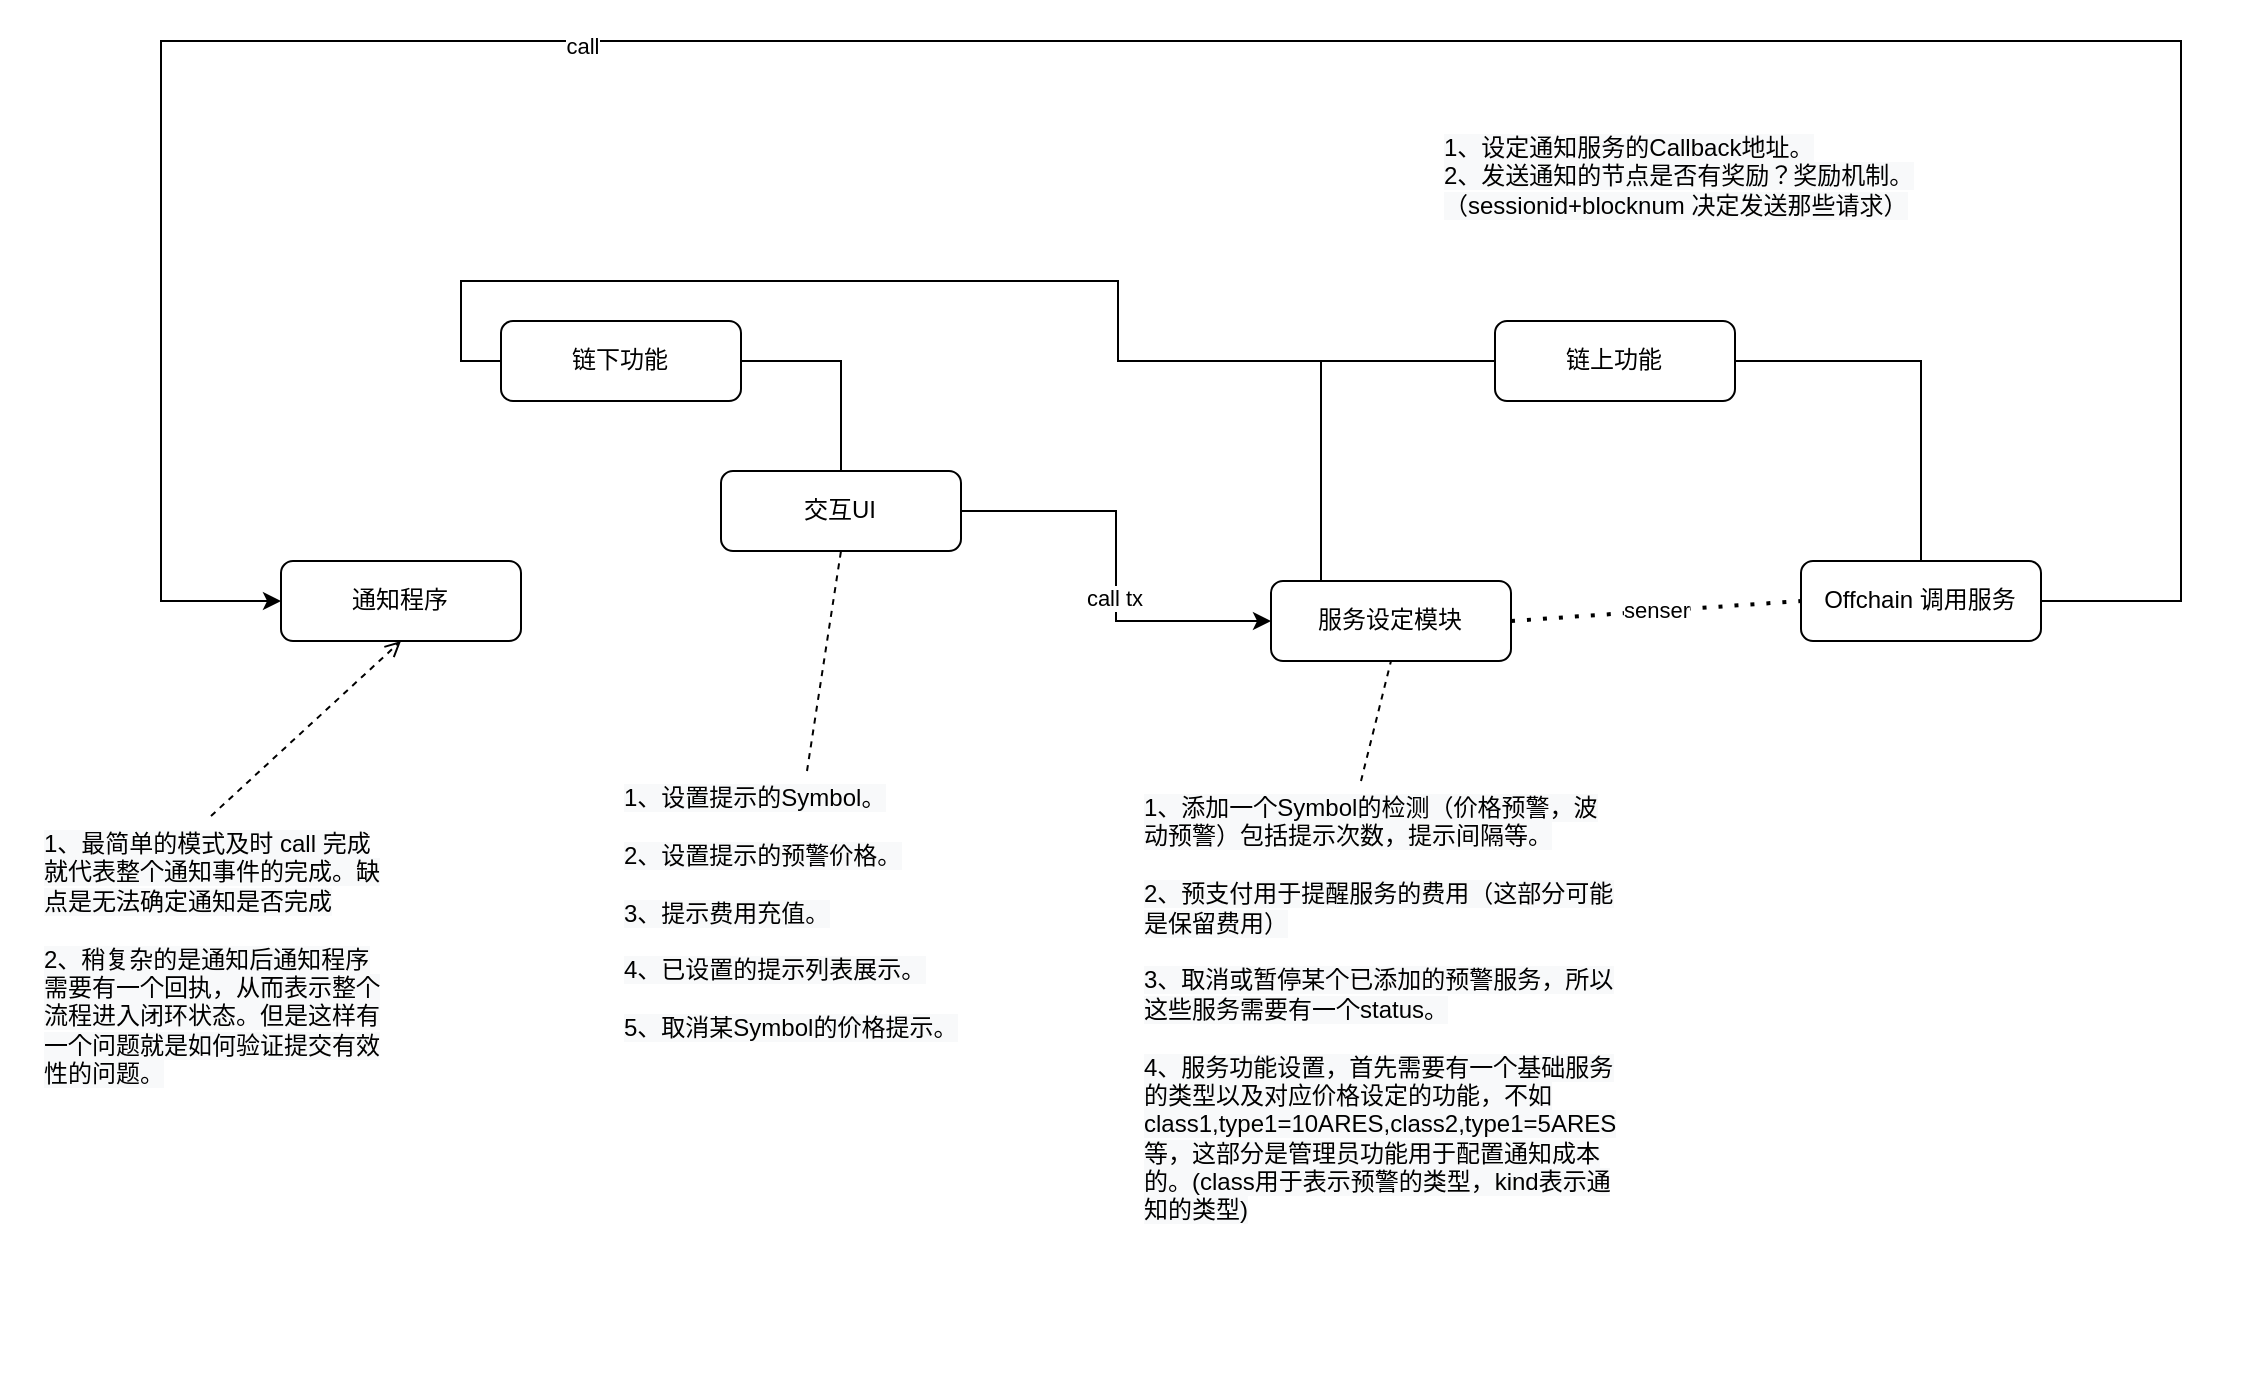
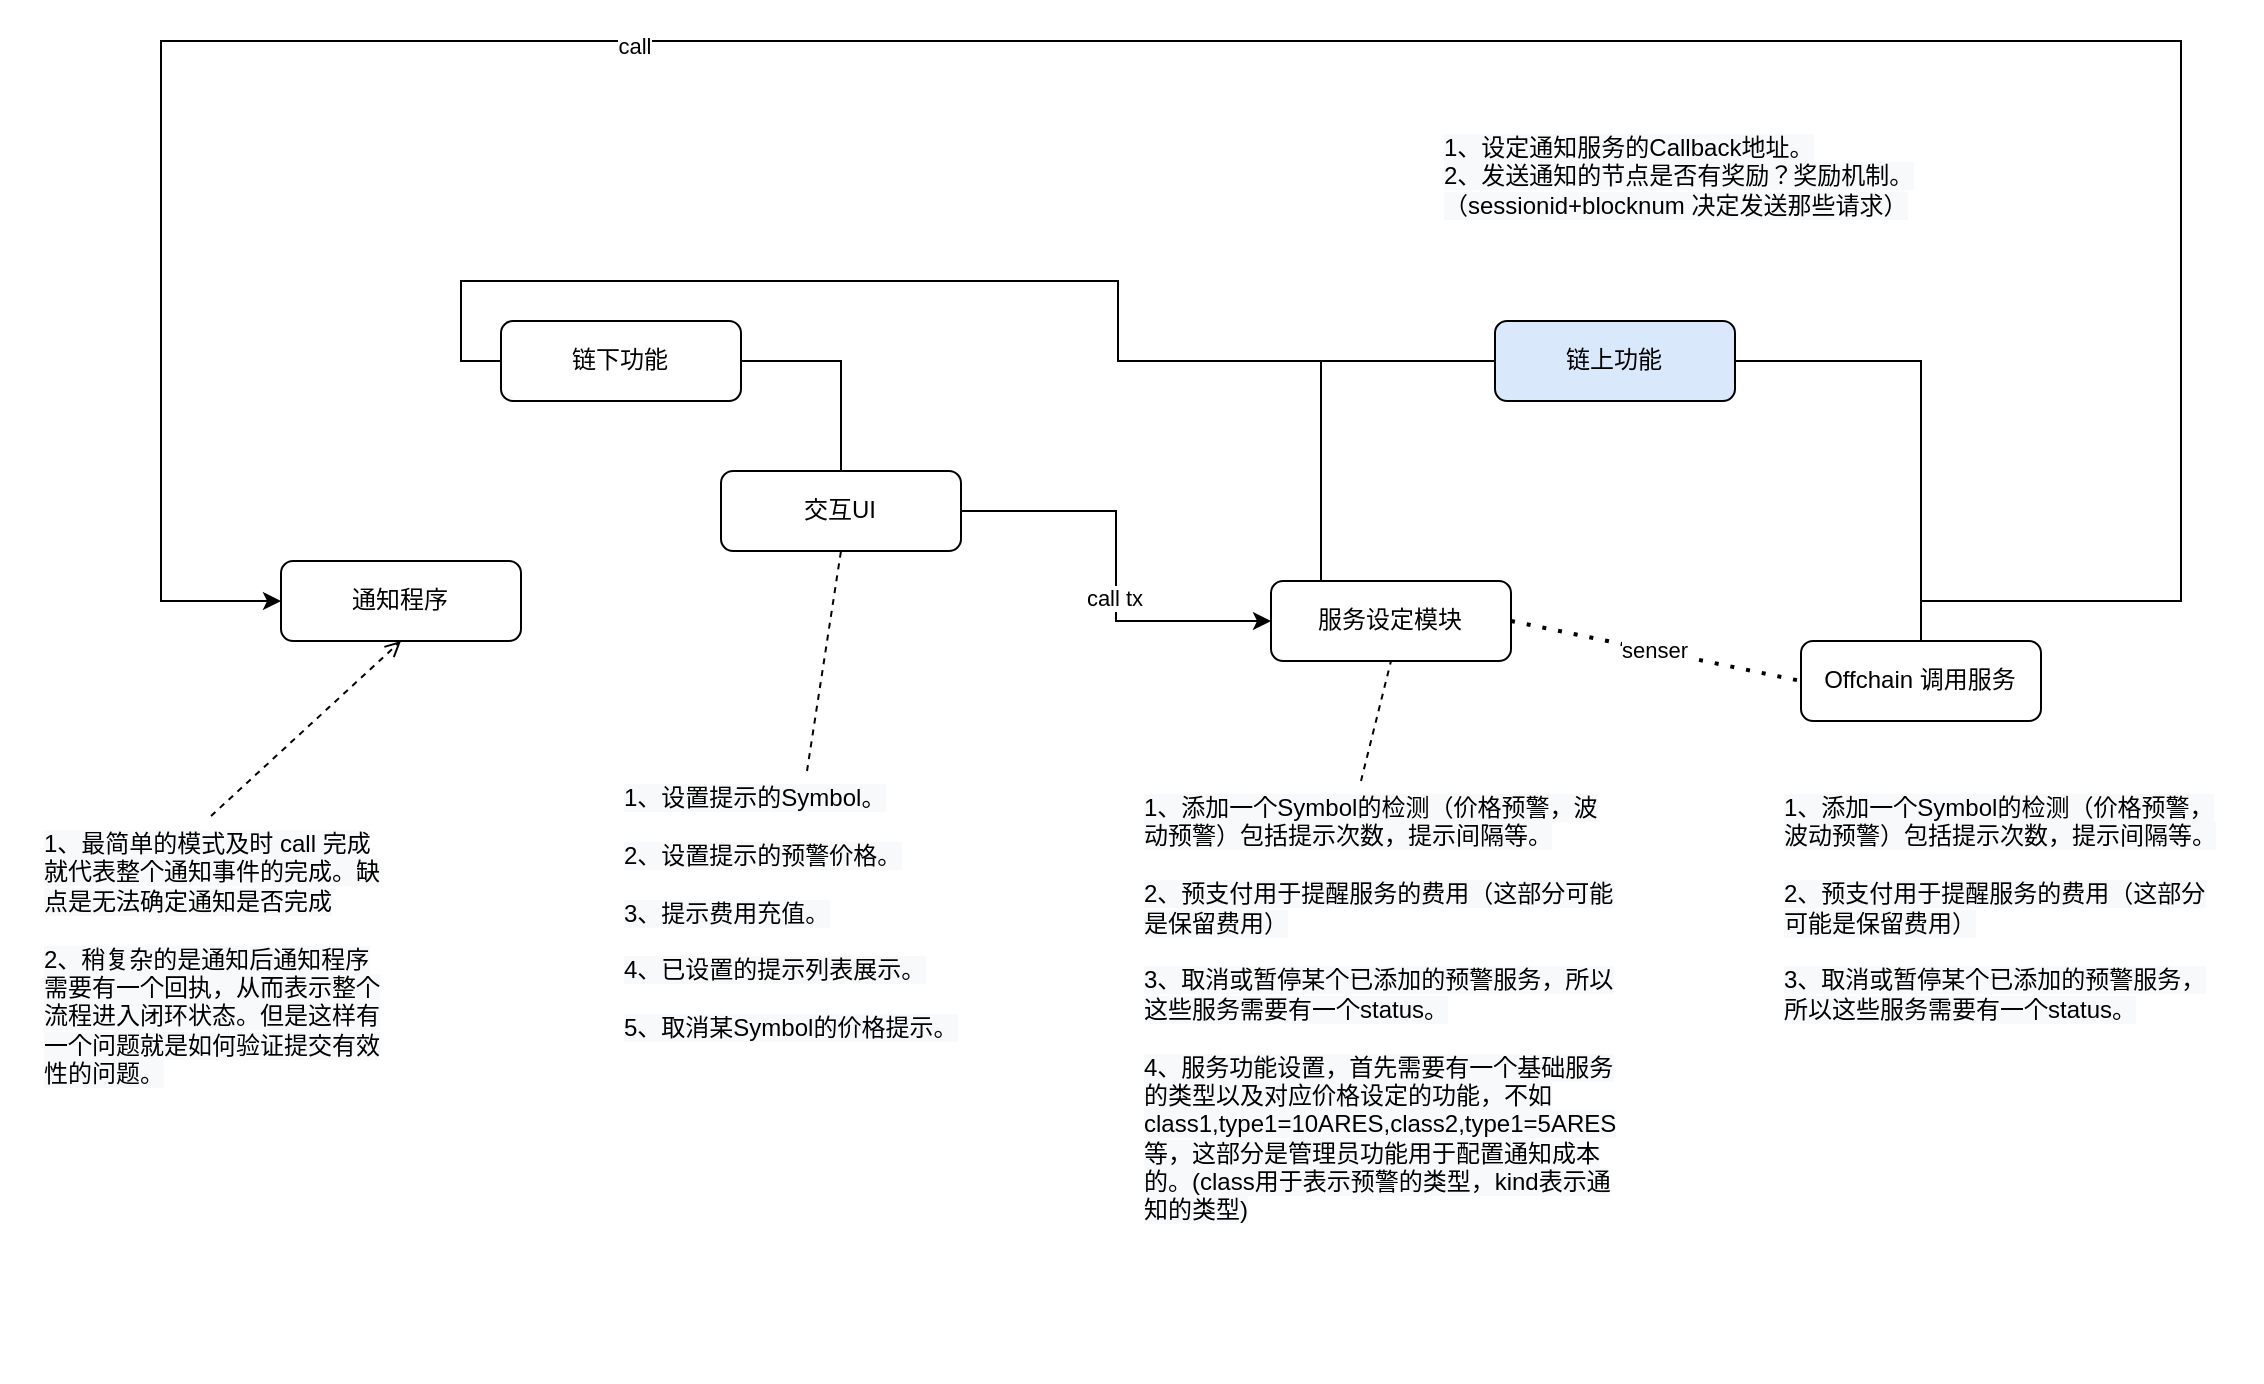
node "链上功能": fillcolor #ffffff -> #dae8fc
node "Offchain 调用服务": moved (1921, 601) -> (1921, 681)
node "1、添加一个Symbol的检测（价格预警，波动预警）包括提示次数，提示间隔等。 2、预支付用于提醒服务的费用（这部分可能是保留费用） 3、取消或暂停某个已添加的预警服务，所以这些服务需要有一个status。": added
